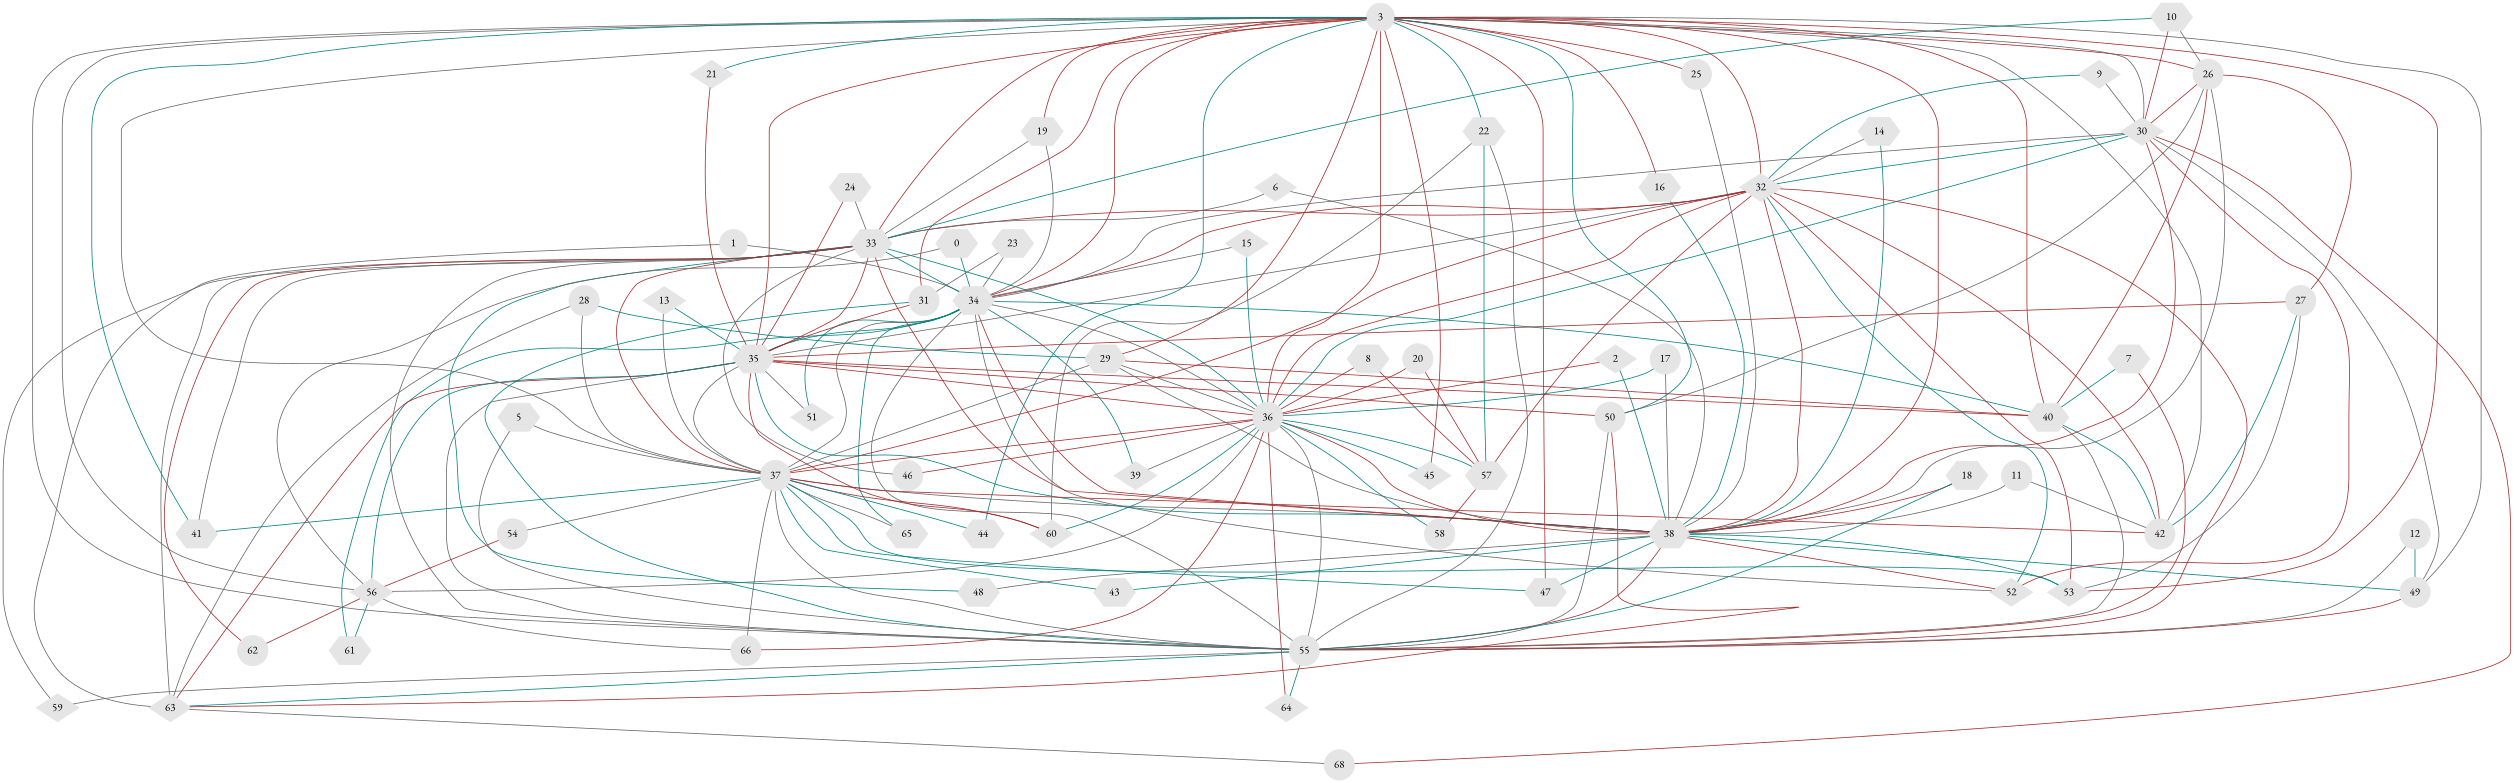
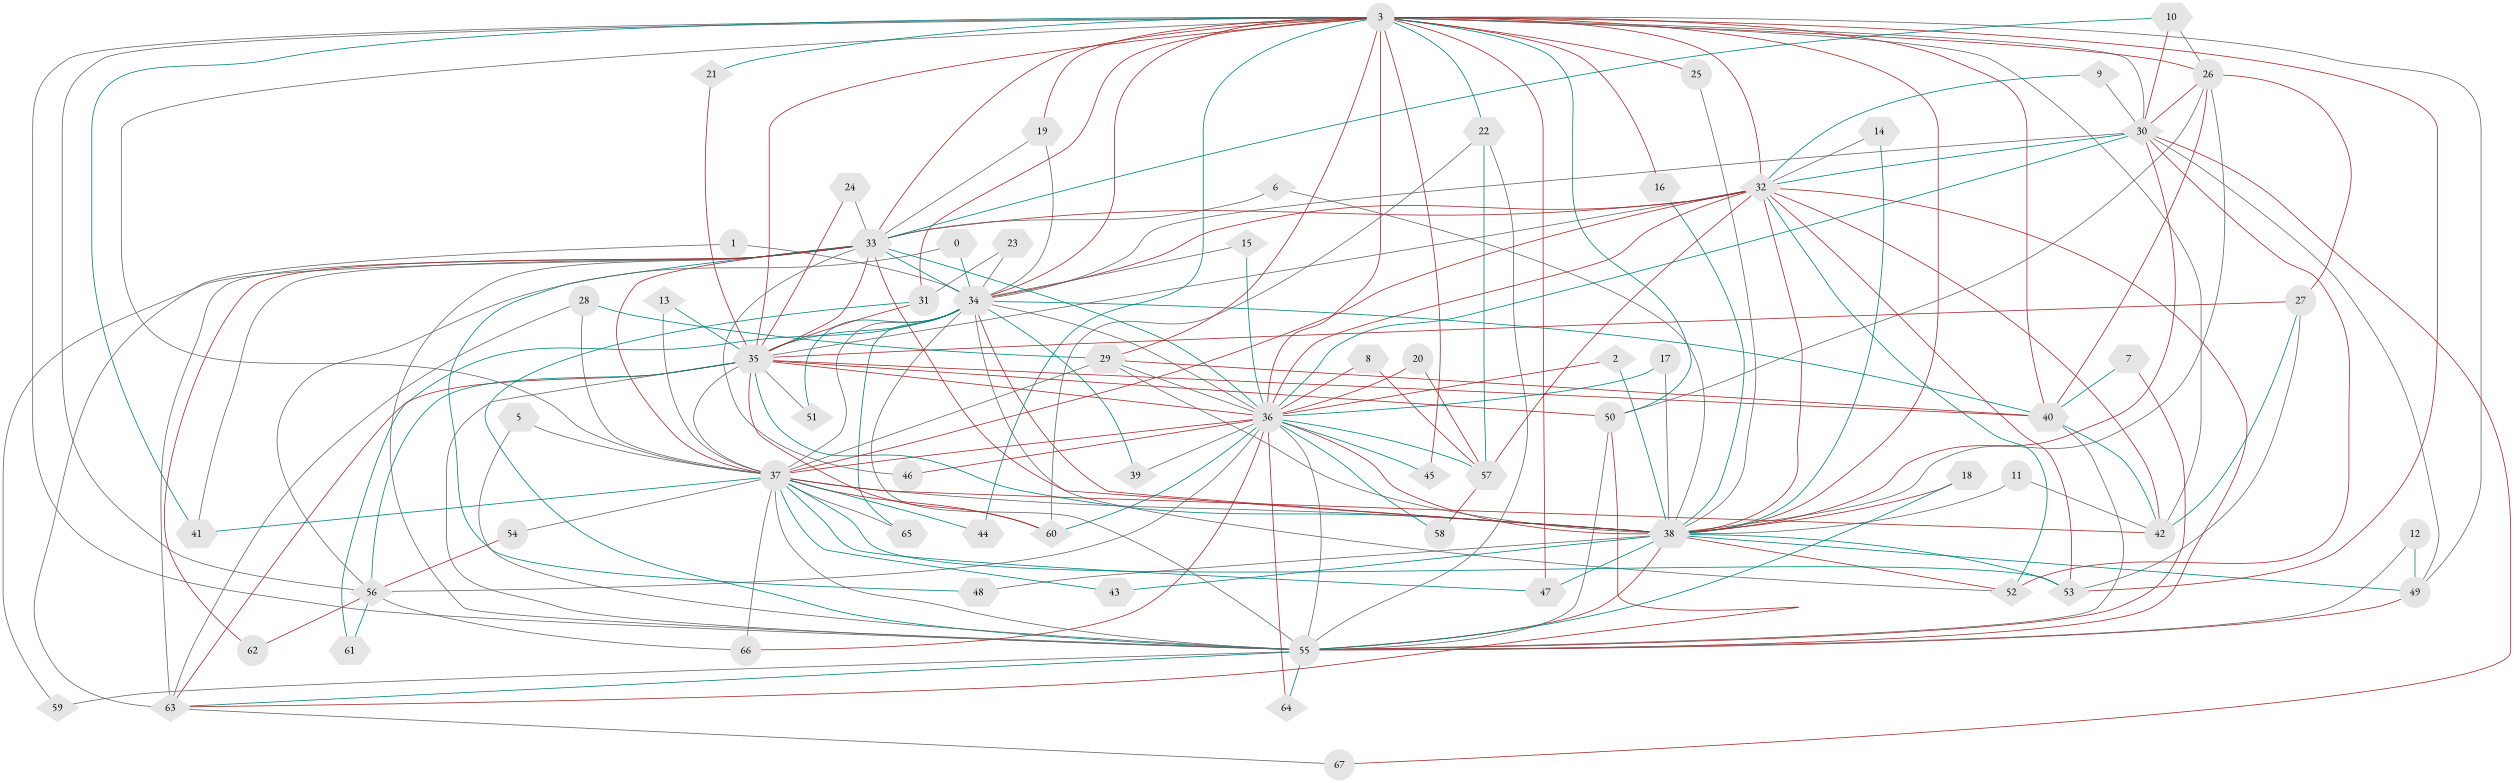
node "68": label "68" -> "67"
